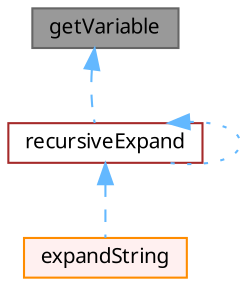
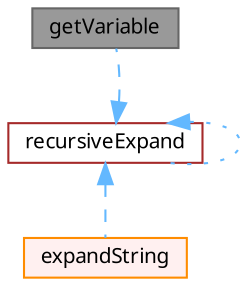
edge "recursiveExpand" -> "getVariable": reversed
